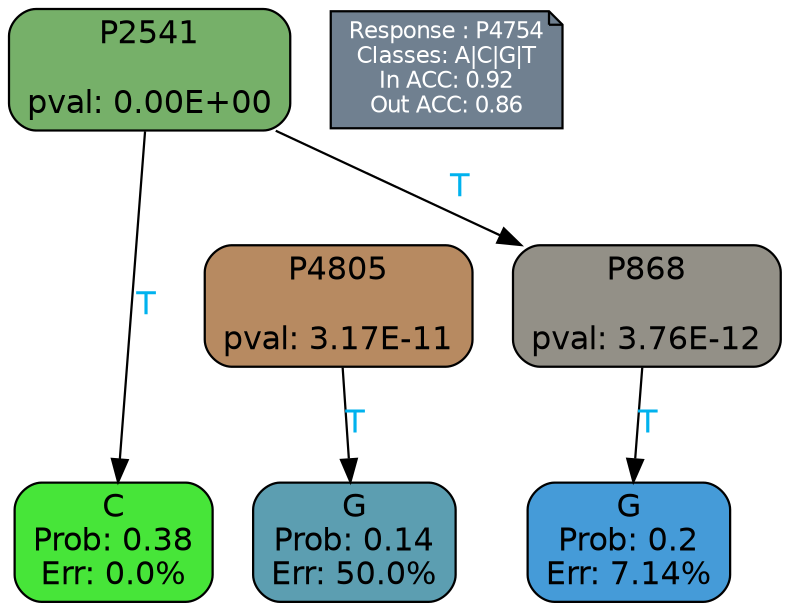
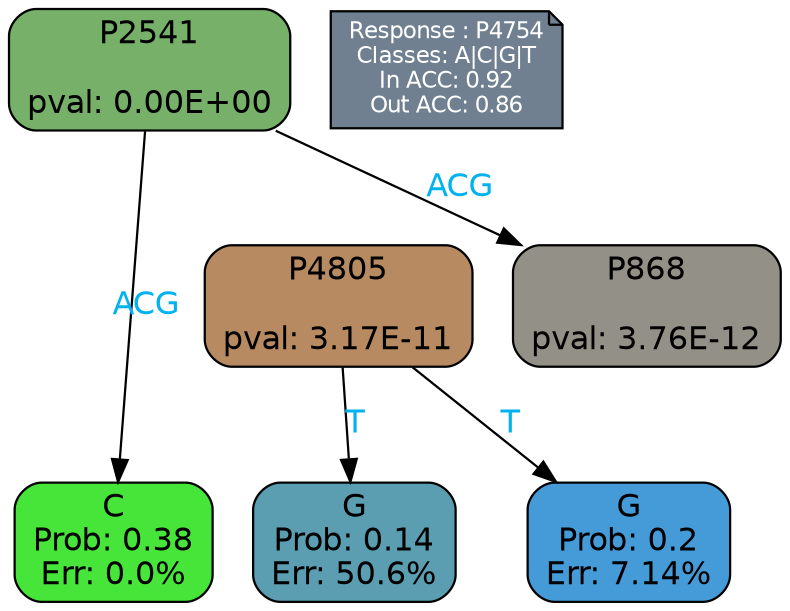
edge "P2541 pval: 0.00E+00" -> "P868 pval: 3.76E-12": label "T" -> "ACG"
edge "P2541 pval: 0.00E+00" -> "C Prob: 0.38 Err: 0.0%": label "T" -> "ACG"
edge "P868 pval: 3.76E-12" -> "G Prob: 0.2 Err: 7.14%": now "P4805 pval: 3.17E-11" -> "G Prob: 0.2 Err: 7.14%"
node "G Prob: 0.14 Err: 50.0%": label "G Prob: 0.14 Err: 50.0%" -> "G Prob: 0.14 Err: 50.6%"
